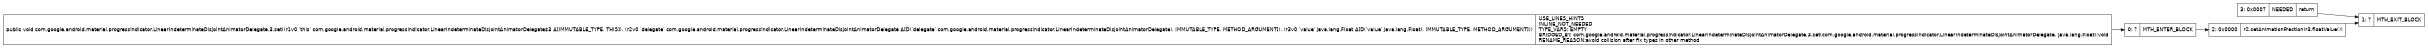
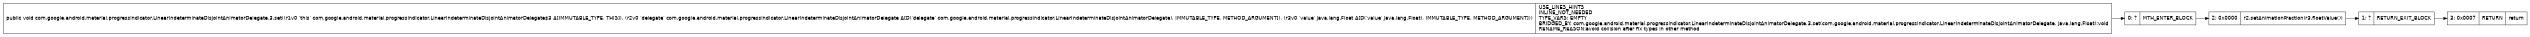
node "3: 0x0007": text "NEEDED" -> "RETURN"
edge "3: 0x0007" -> "1: ?": reversed
node "1: ?": text "MTH_EXIT_BLOCK" -> "RETURN_EXIT_BLOCK"
